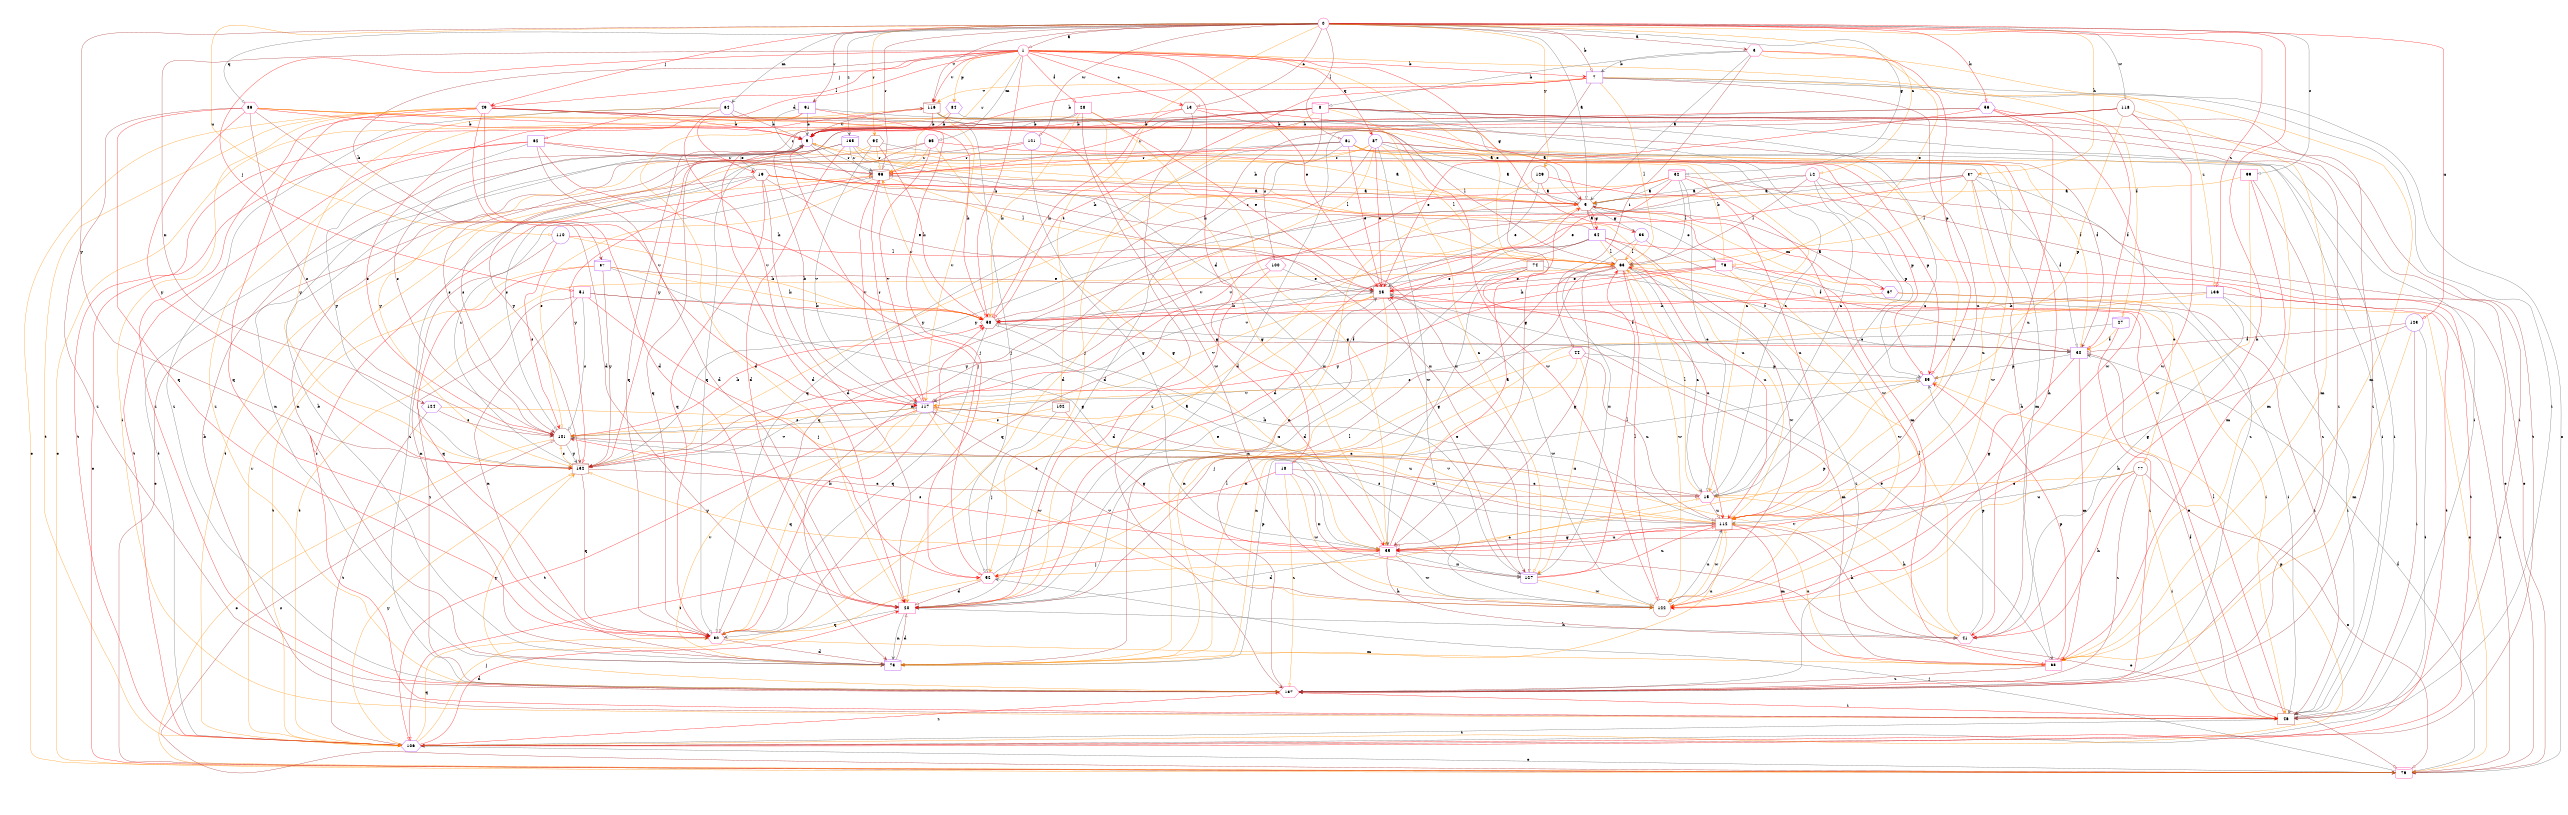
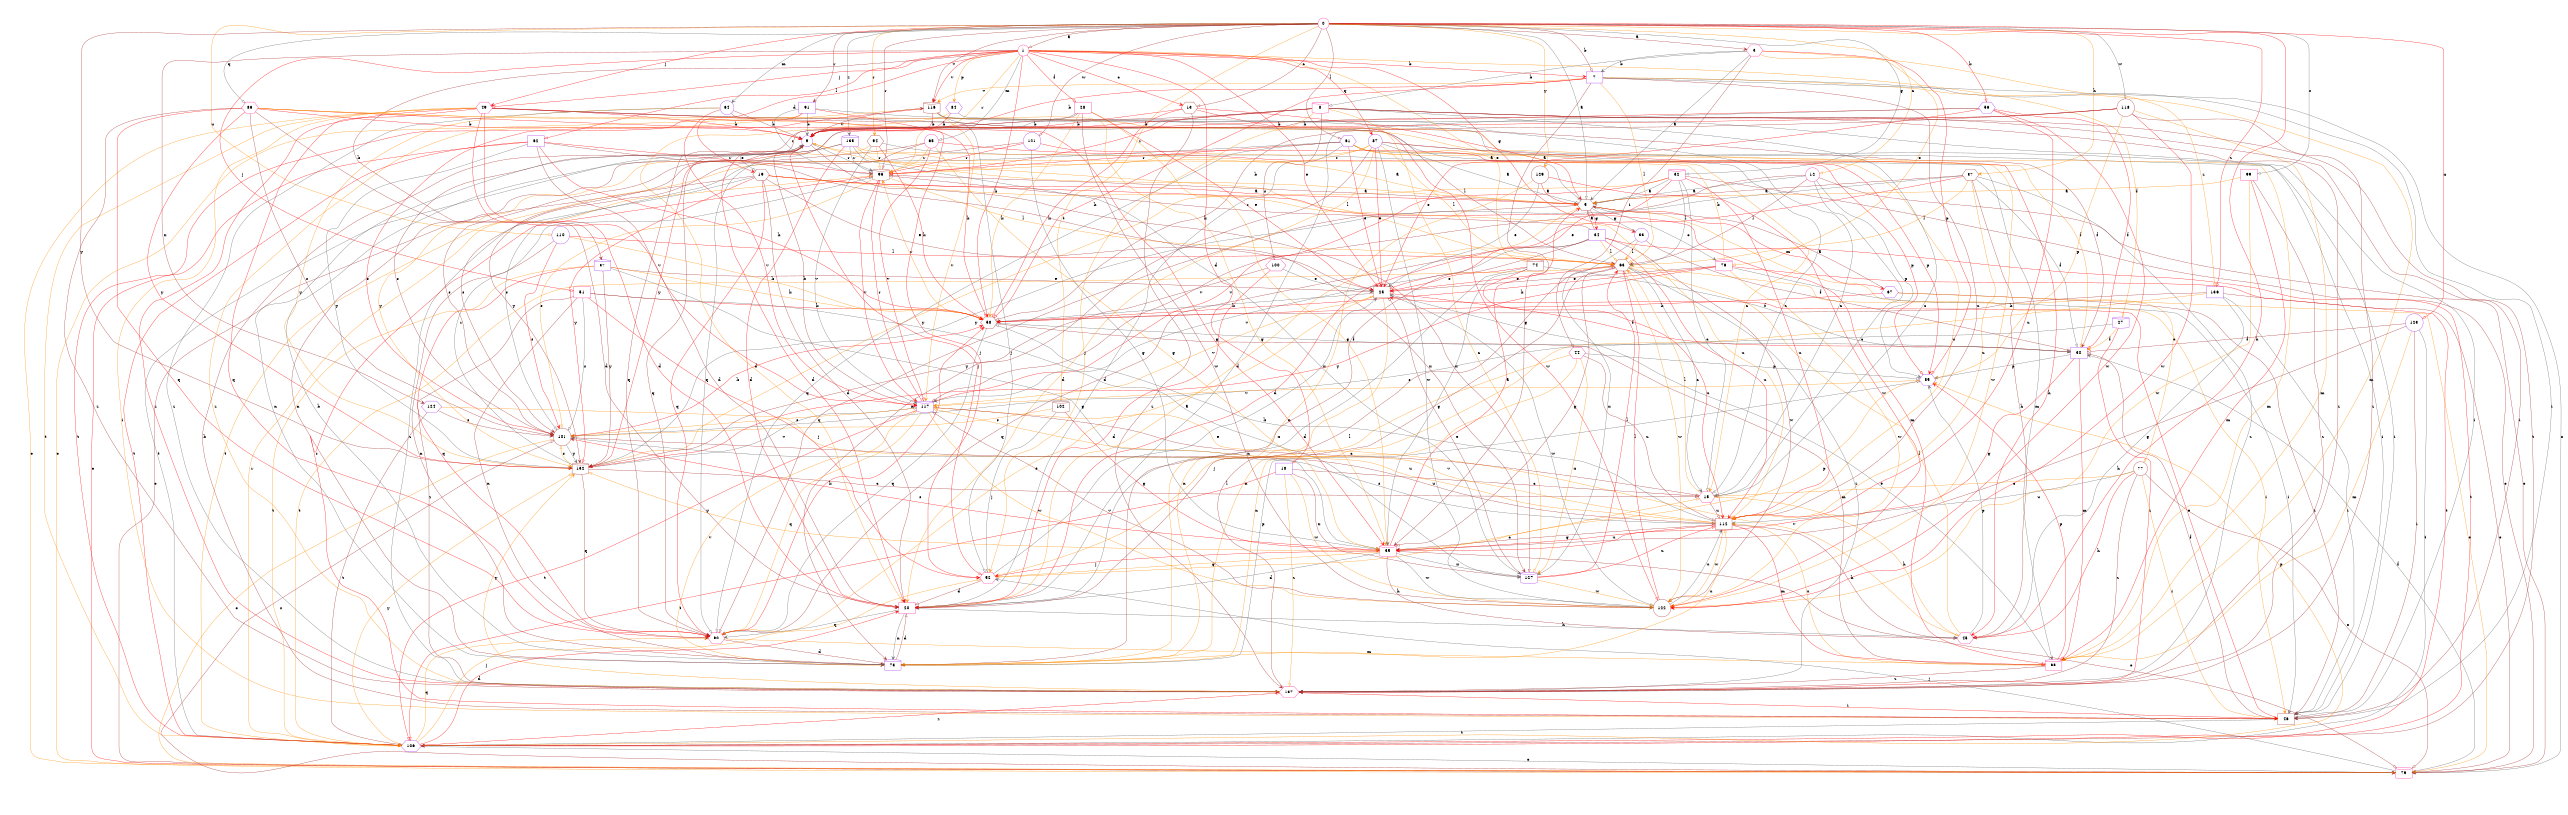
edge "46" -> "63": removed, label "l"
edge "52" -> "35": added, label "g"
node "41": label "41" -> "45"
